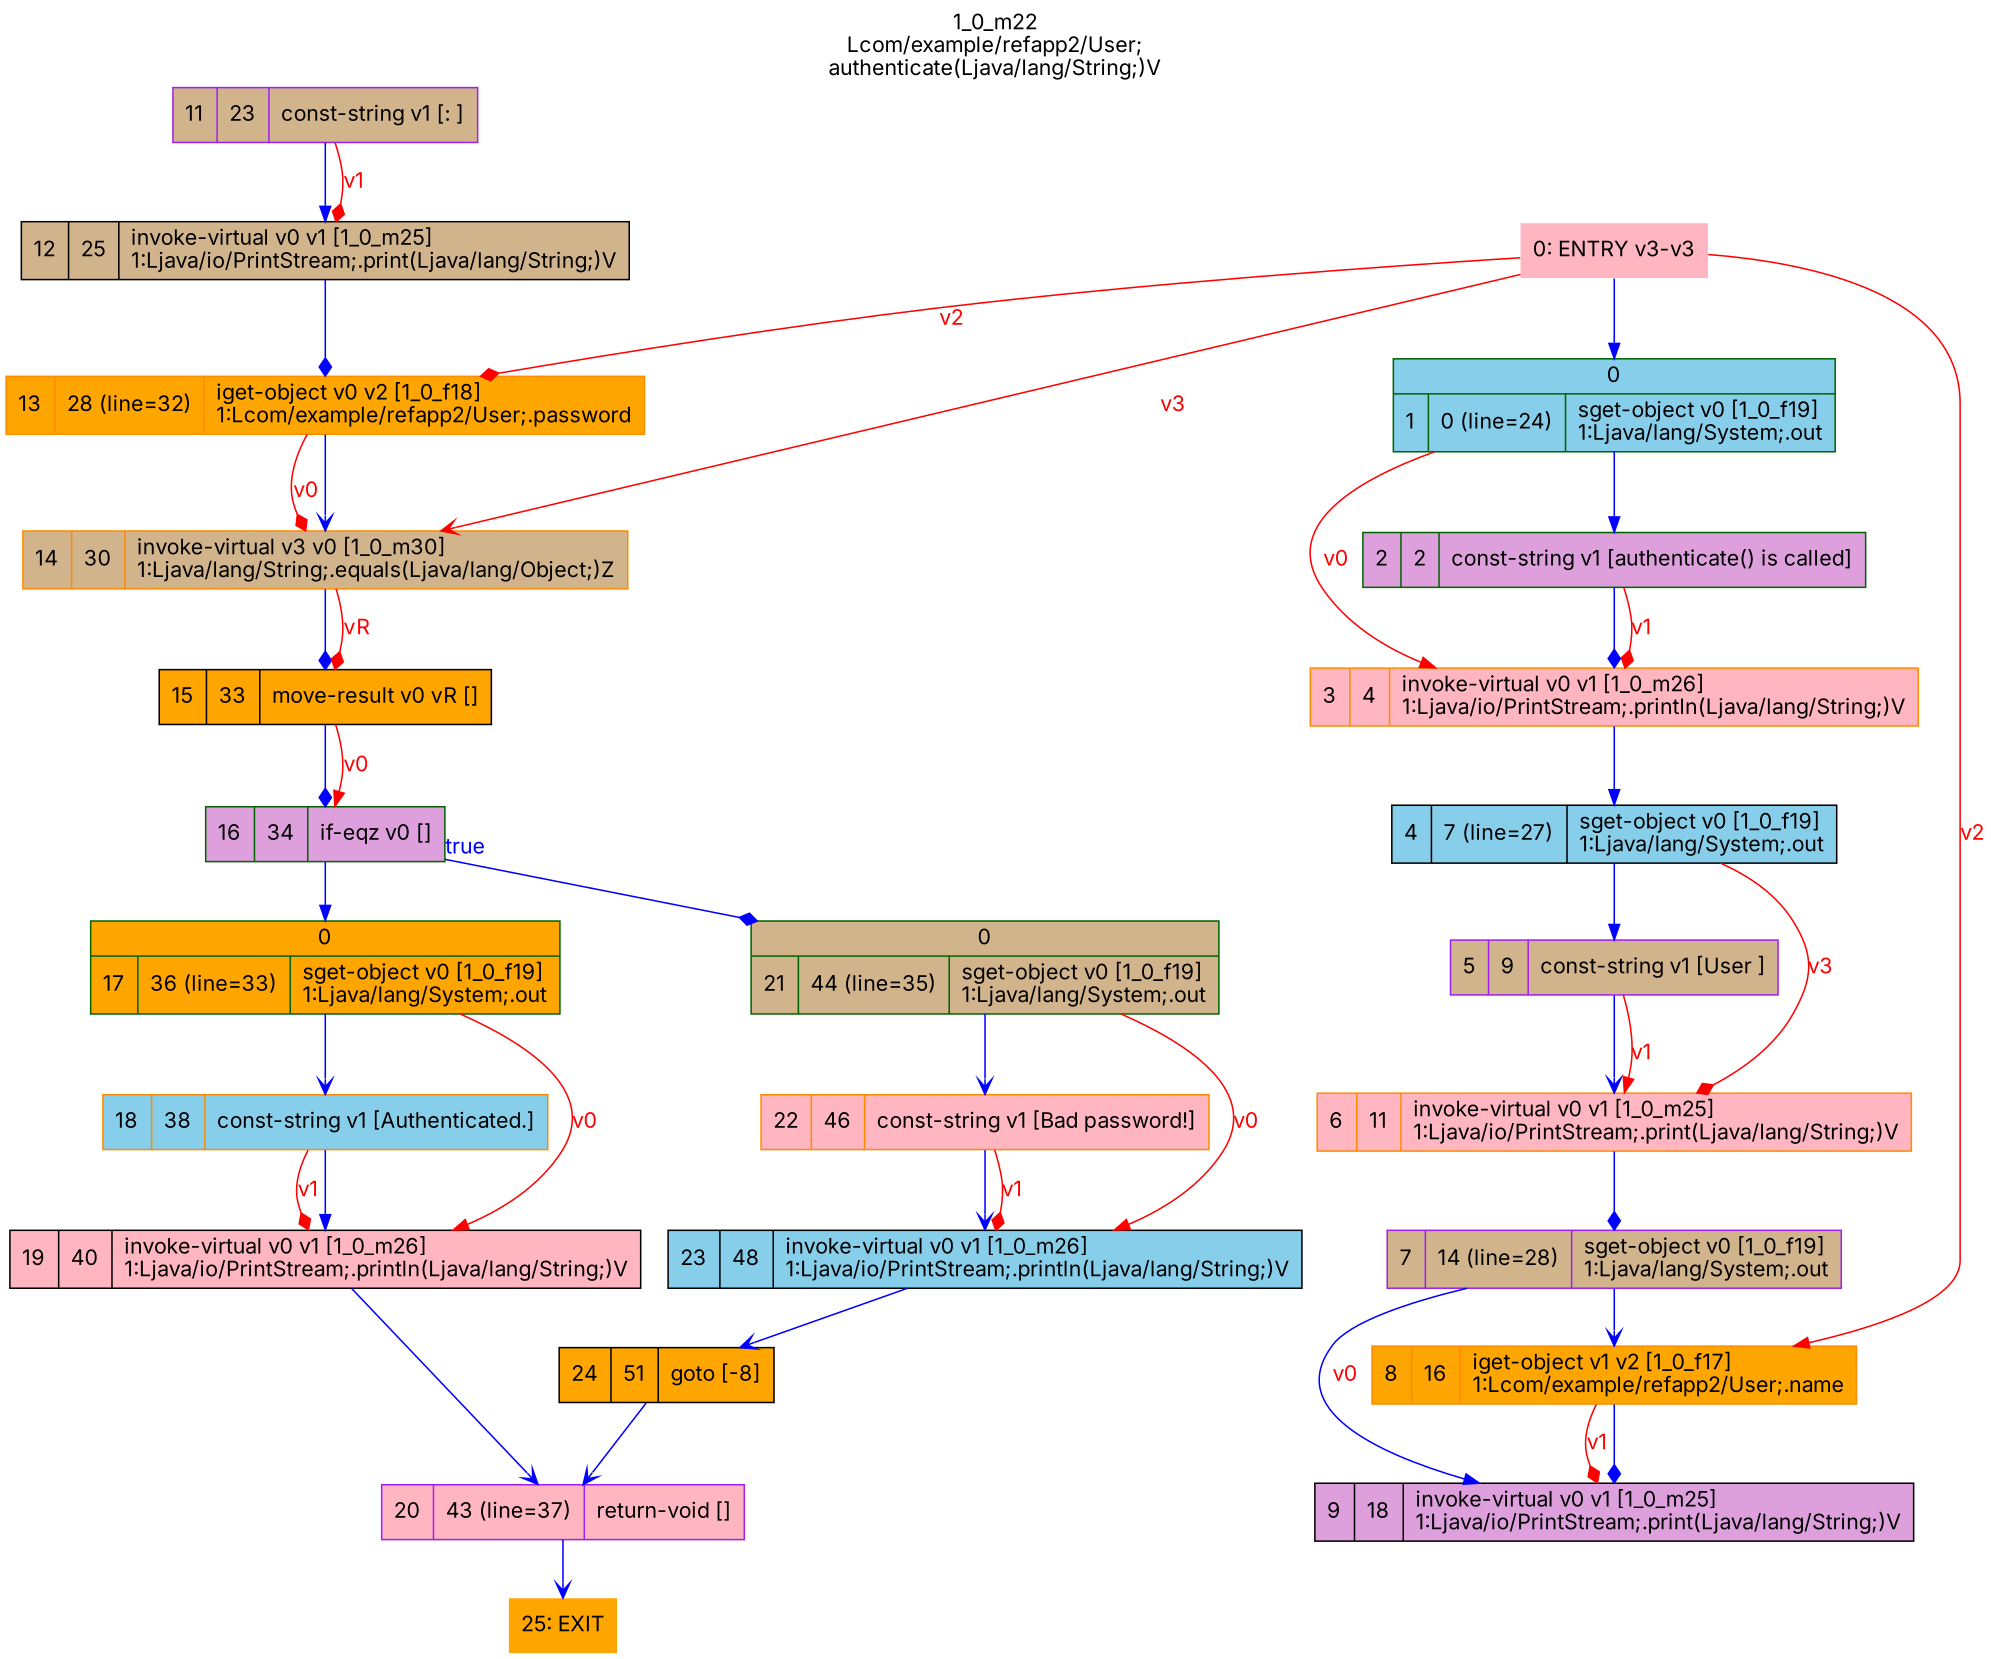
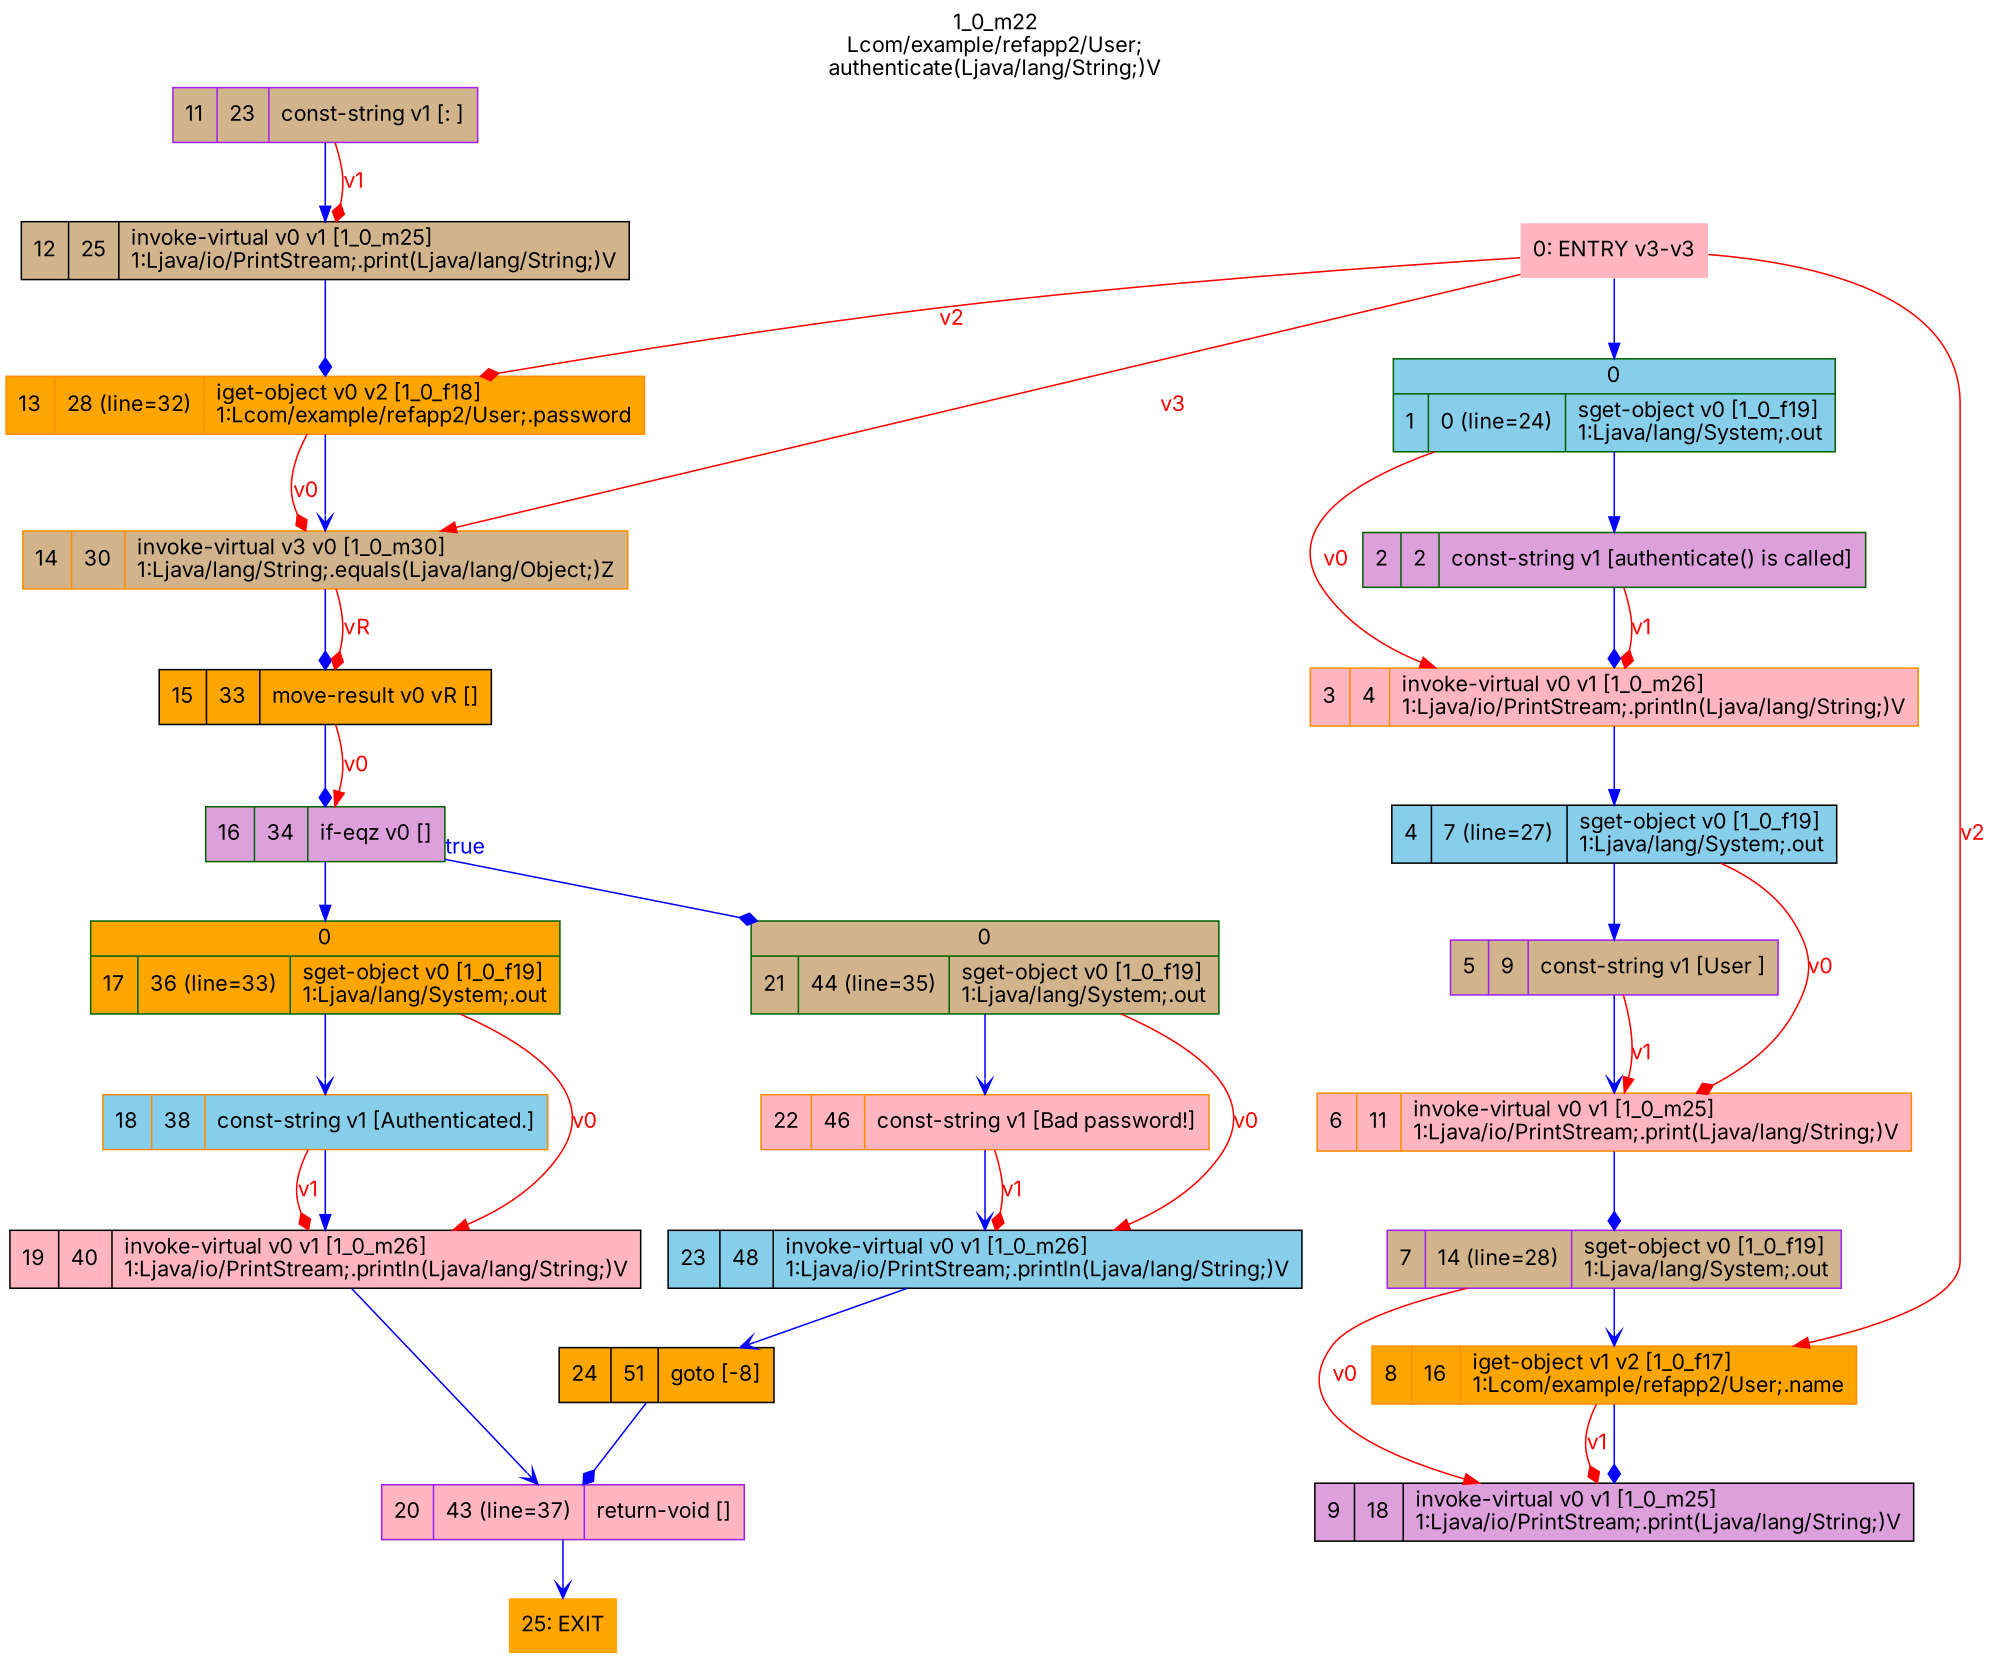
edge "0: ENTRY v3-v3" -> "14": arrowhead vee -> normal
edge "4" -> "6": label "v3" -> "v0"
edge "7" -> "9": color blue -> red
edge "24" -> "20": arrowhead vee -> diamond
